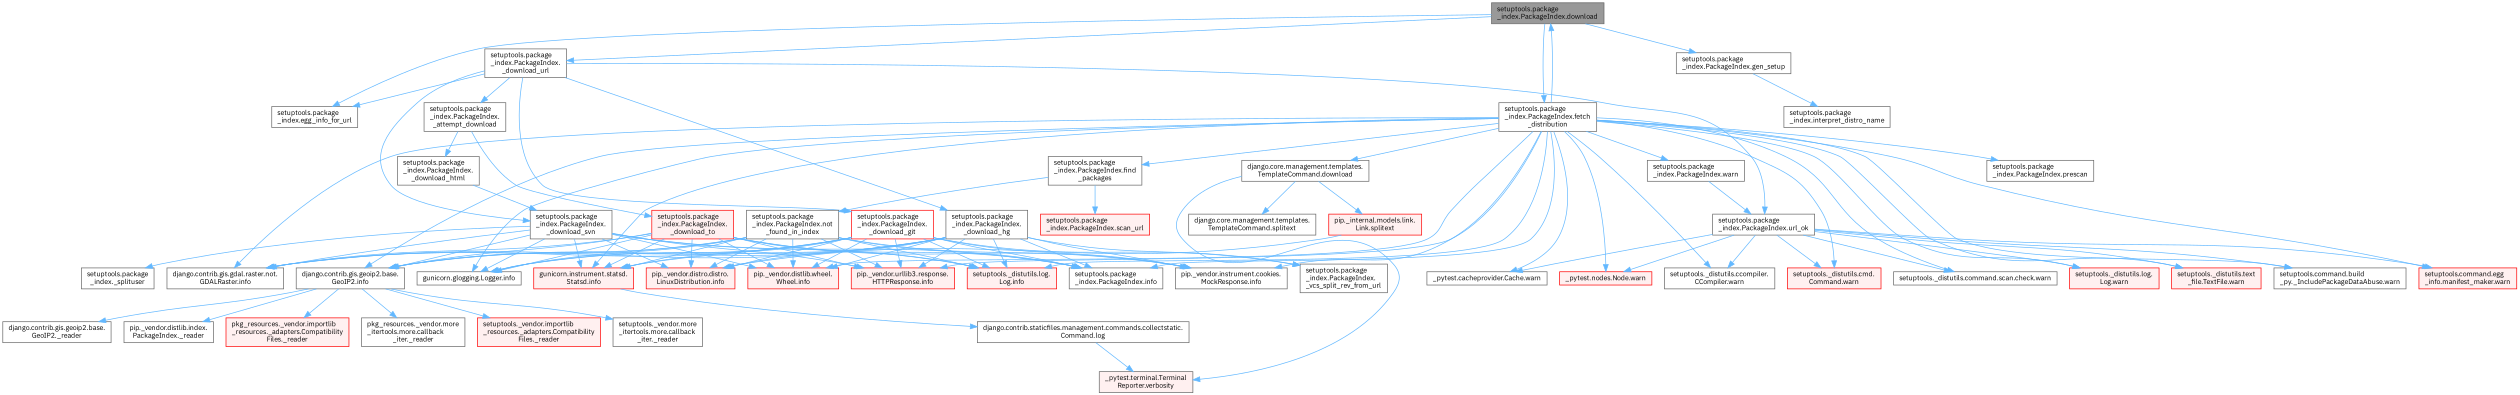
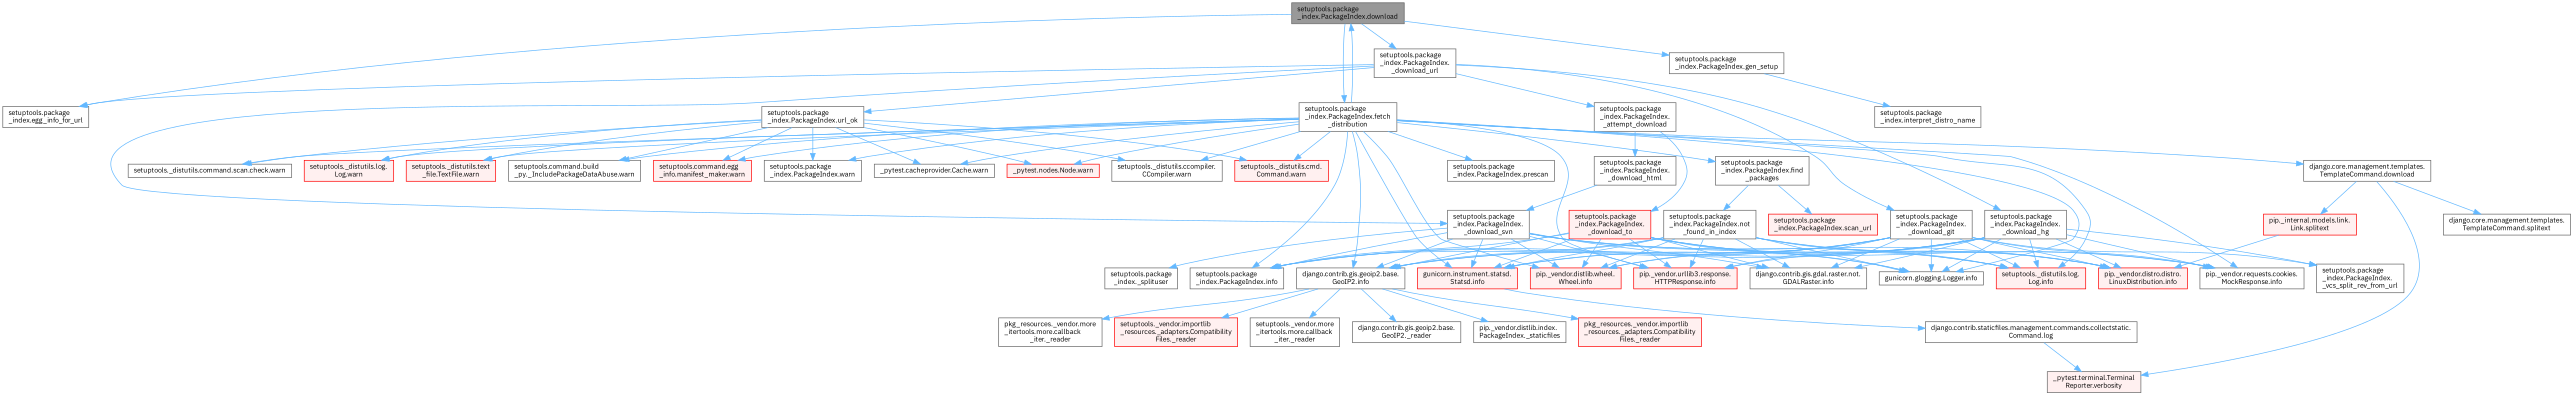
edge "setuptools.package _index.PackageIndex.fetch _distribution" -> "django.contrib.gis.gdal.raster.not. GDALRaster.info": removed
edge "setuptools.package _index.PackageIndex.warn" -> "setuptools.package _index.PackageIndex.url_ok": reversed
node "setuptools.package _index.PackageIndex. _download_git": color red -> grey40
node "pip._vendor.instrument.cookies. MockResponse.info": label "pip._vendor.instrument.cookies. MockResponse.info" -> "pip._vendor.requests.cookies. MockResponse.info"
node "pip._vendor.distlib.index. PackageIndex._reader": label "pip._vendor.distlib.index. PackageIndex._reader" -> "pip._vendor.distlib.index. PackageIndex._staticfiles"
